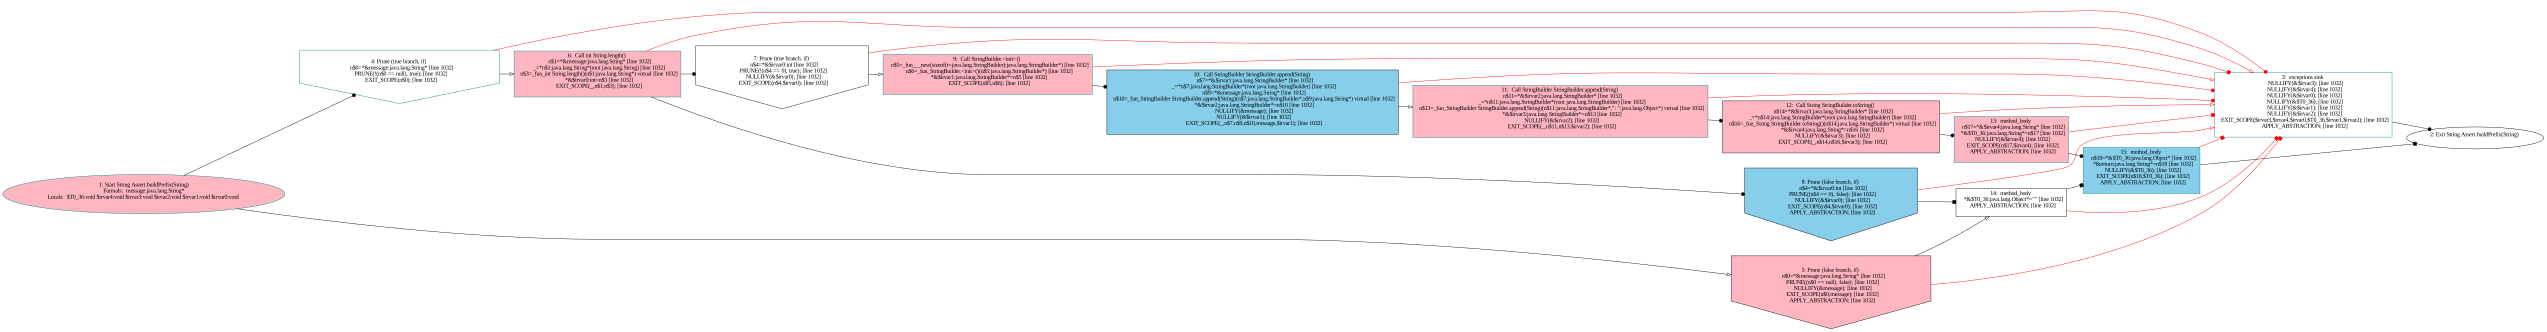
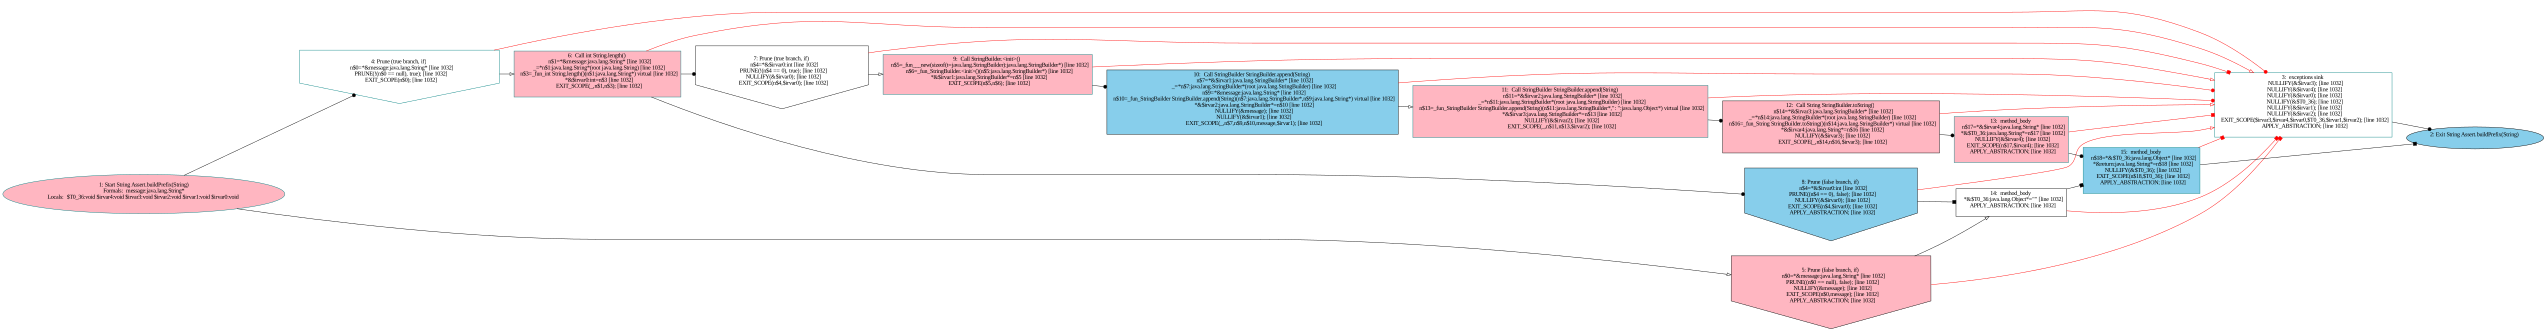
node "2: Exit String Assert.buildPrefix(String)": fillcolor white -> skyblue
